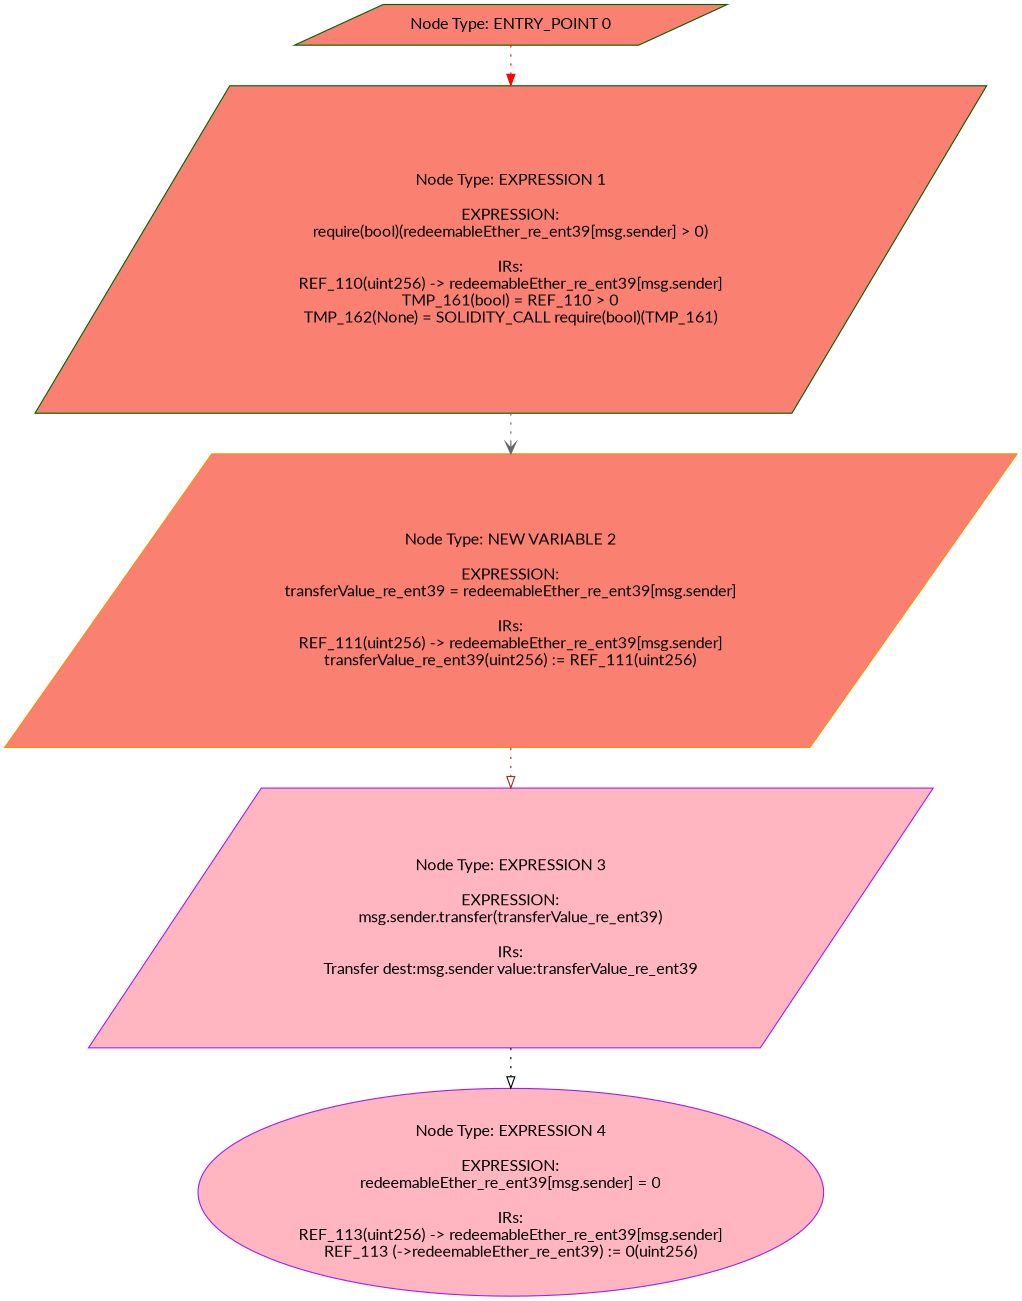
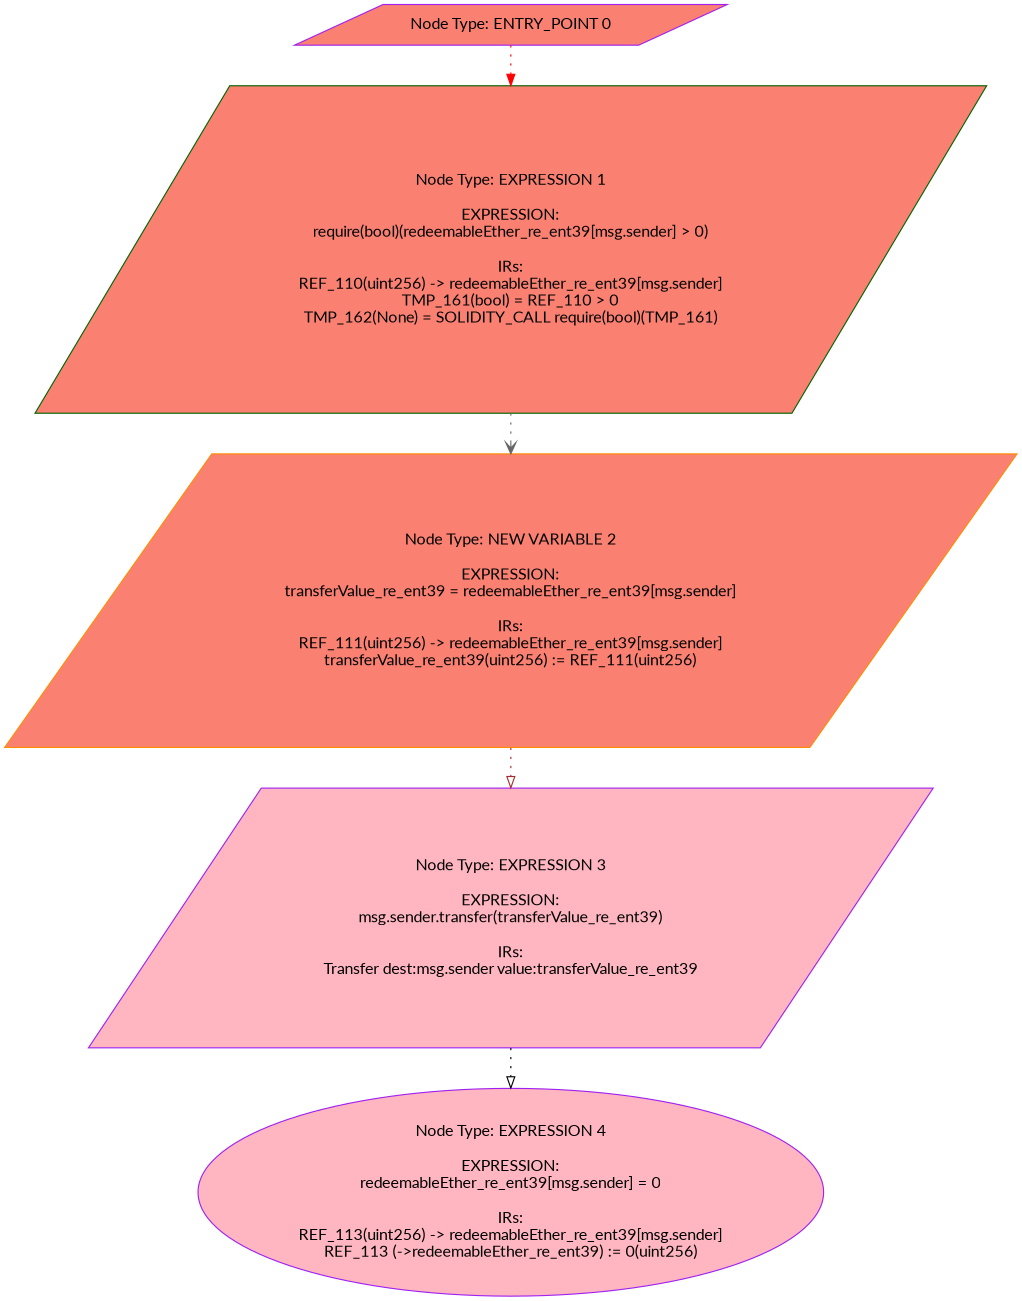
node "Node Type: ENTRY_POINT 0": color darkgreen -> purple
